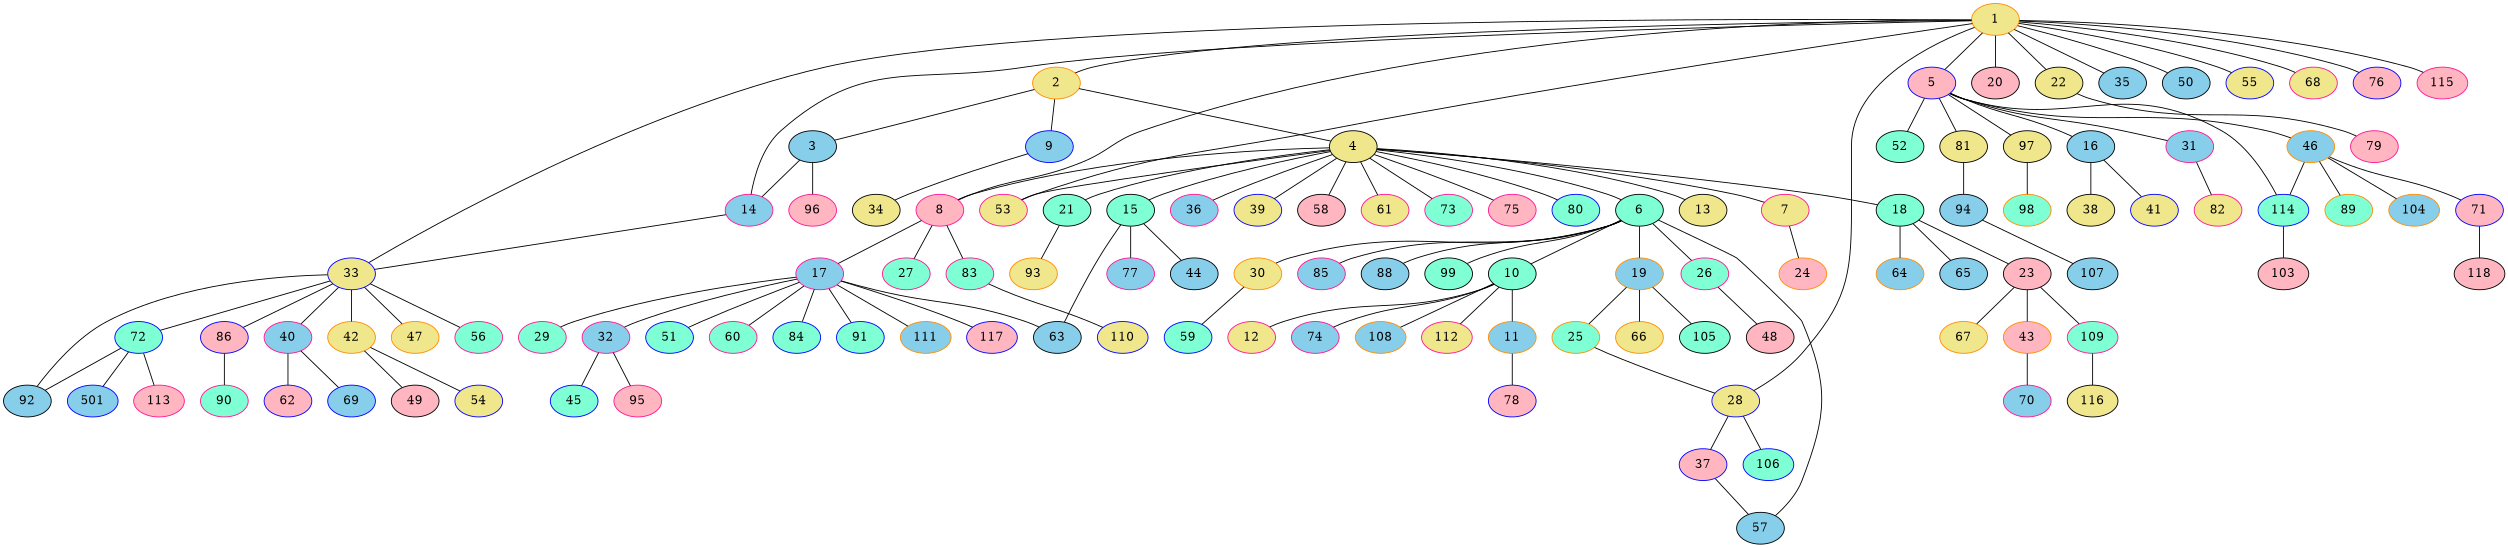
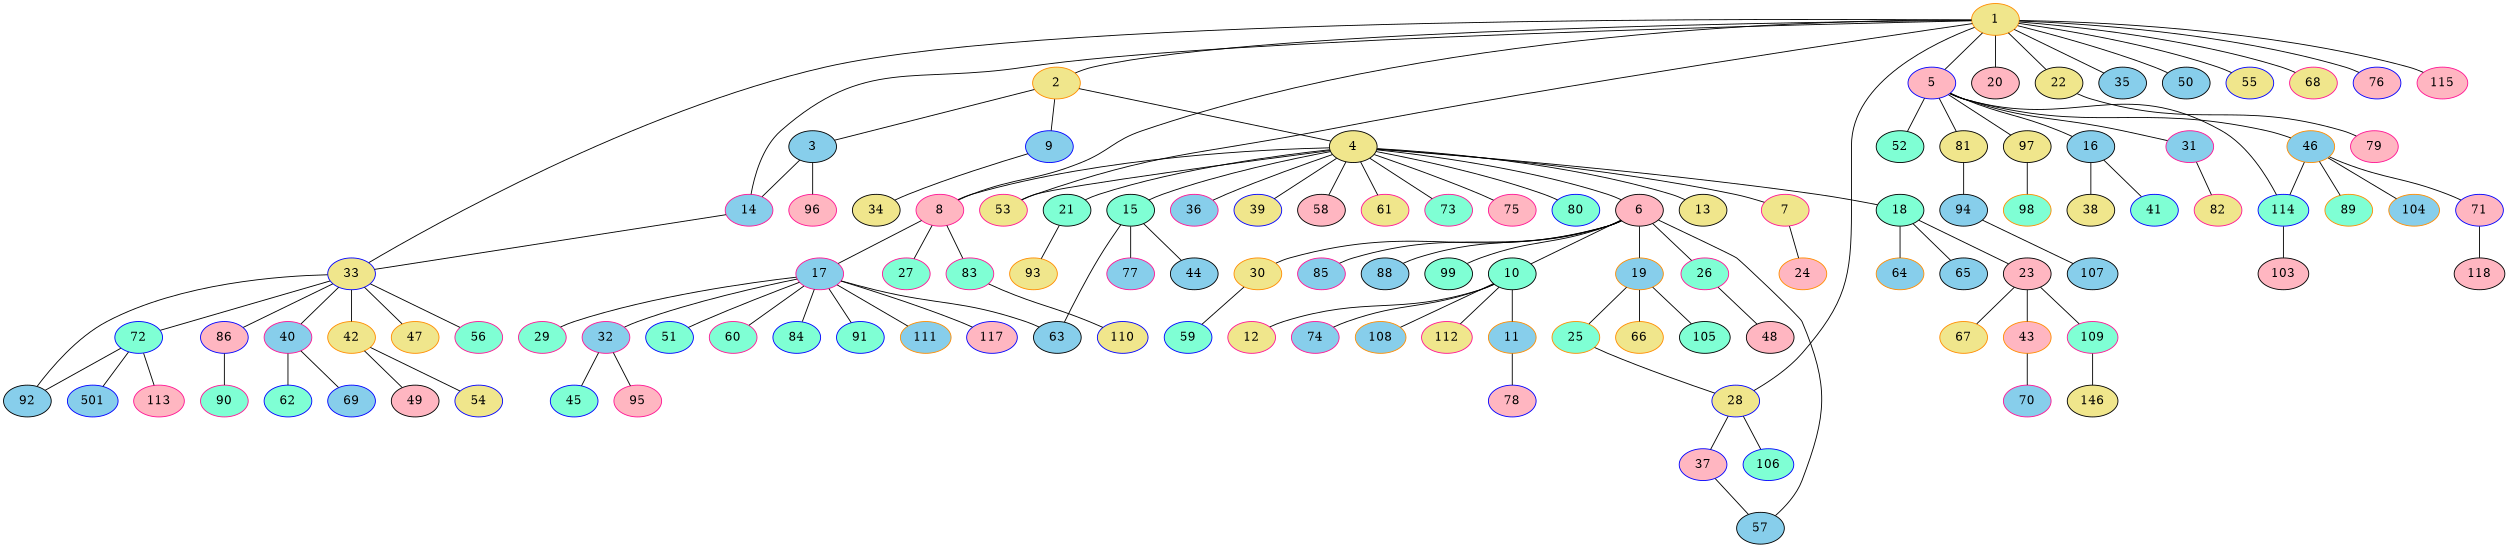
node "6": fillcolor aquamarine -> lightpink
node "41": fillcolor khaki -> aquamarine
node "62": fillcolor lightpink -> aquamarine
node "116": label "116" -> "146"
